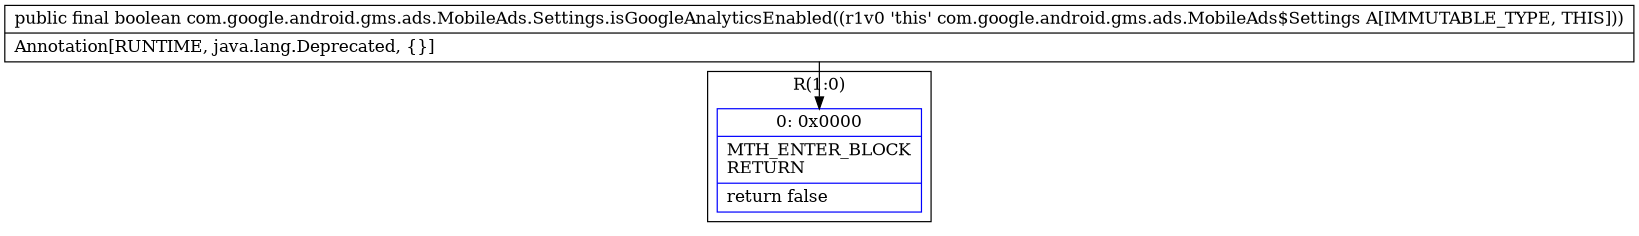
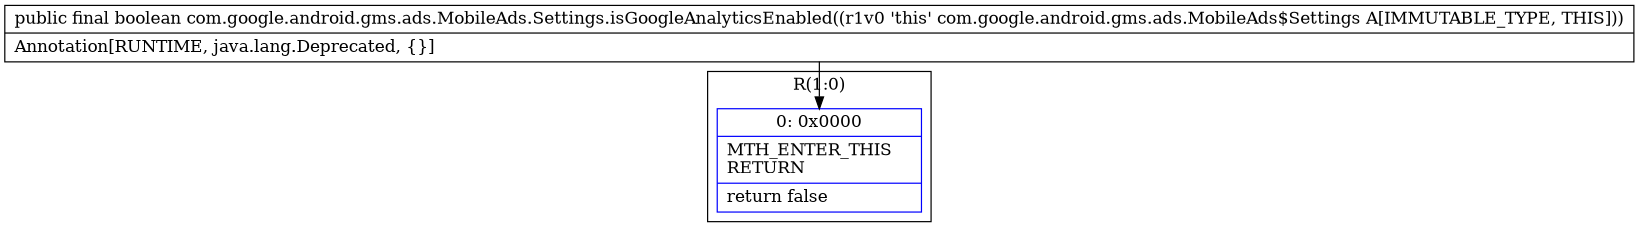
node "0: 0x0000": text "MTH_ENTER_BLOCK" -> "MTH_ENTER_THIS"
